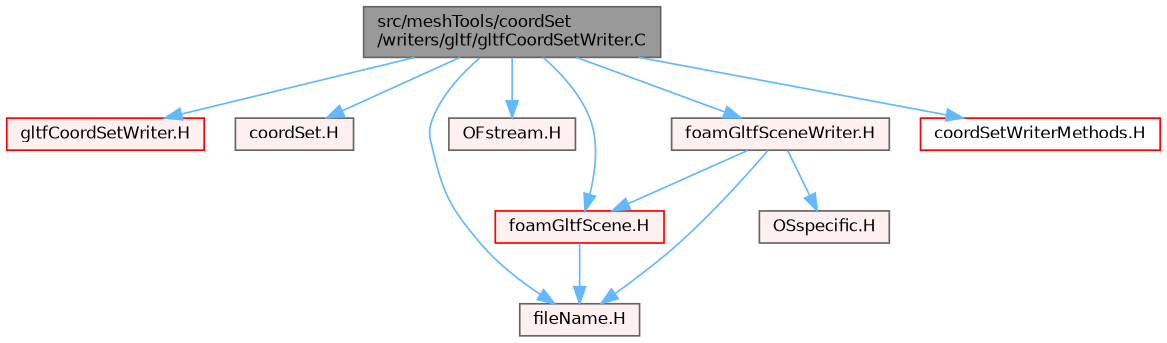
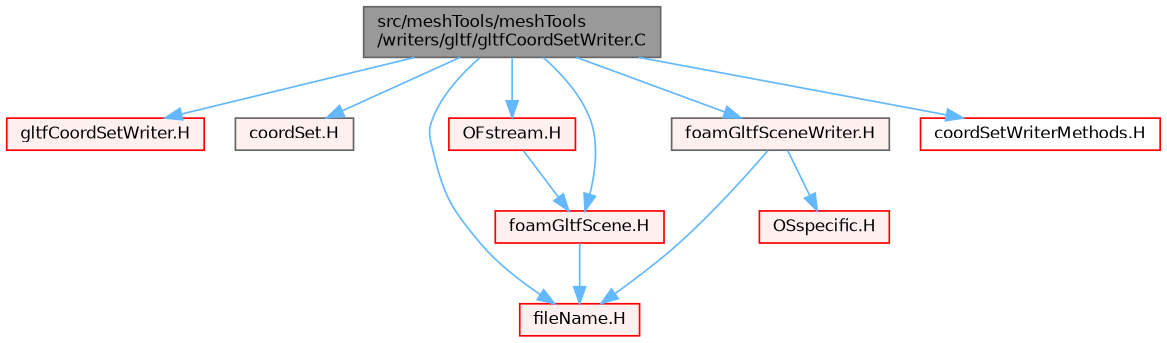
node "src/meshTools/coordSet /writers/gltf/gltfCoordSetWriter.C": label "src/meshTools/coordSet /writers/gltf/gltfCoordSetWriter.C" -> "src/meshTools/meshTools /writers/gltf/gltfCoordSetWriter.C"
node "OFstream.H": color grey40 -> red
edge "foamGltfSceneWriter.H" -> "foamGltfScene.H": now "OFstream.H" -> "foamGltfScene.H"
node "OSspecific.H": color grey40 -> red
node "fileName.H": color grey40 -> red
